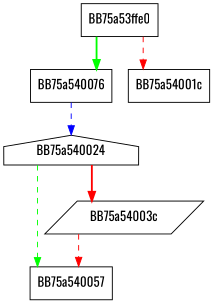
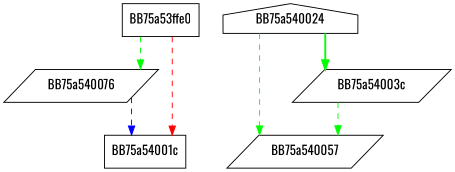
edge "BB75a53ffe0" -> "BB75a540076": style bold -> dashed
node "BB75a540076": shape box -> parallelogram
edge "BB75a540076" -> "BB75a540024": now "BB75a540076" -> "BB75a54001c"
edge "BB75a540024" -> "BB75a54003c": color red -> green
edge "BB75a54003c" -> "BB75a540057": color red -> green
node "BB75a540057": shape box -> parallelogram
